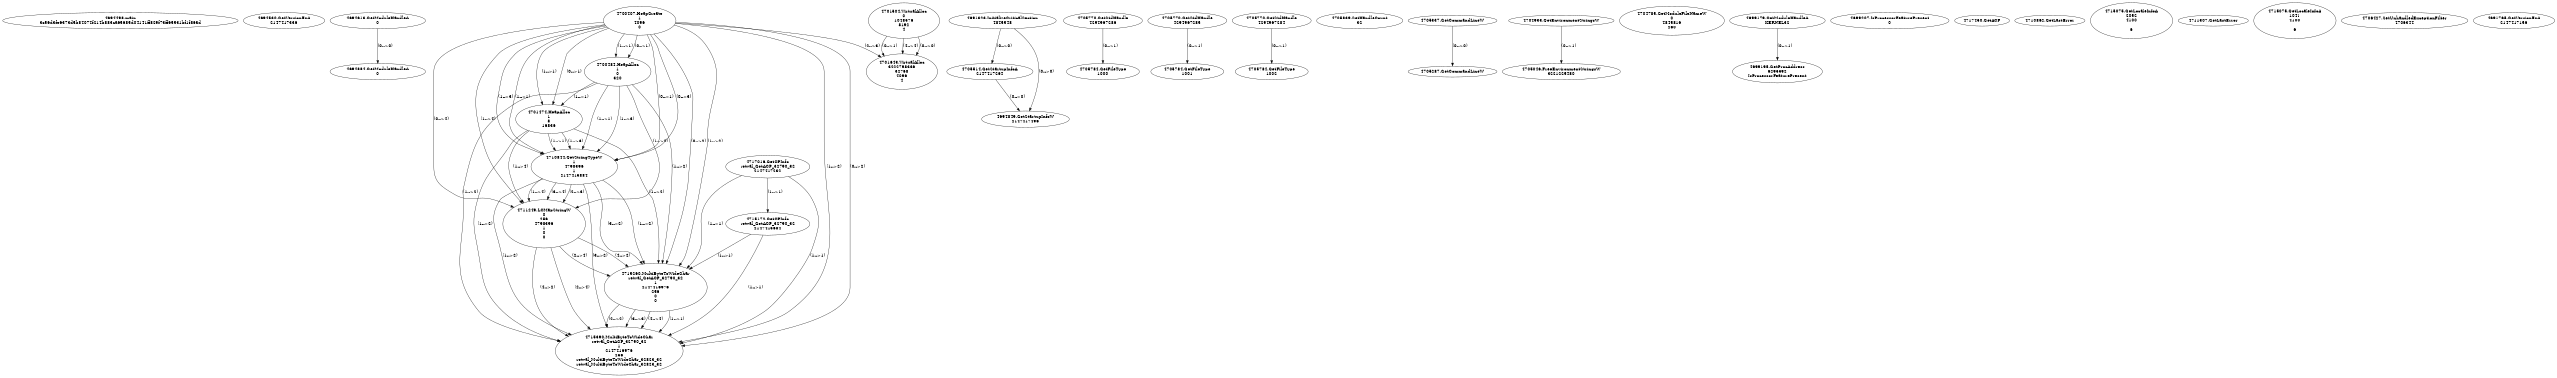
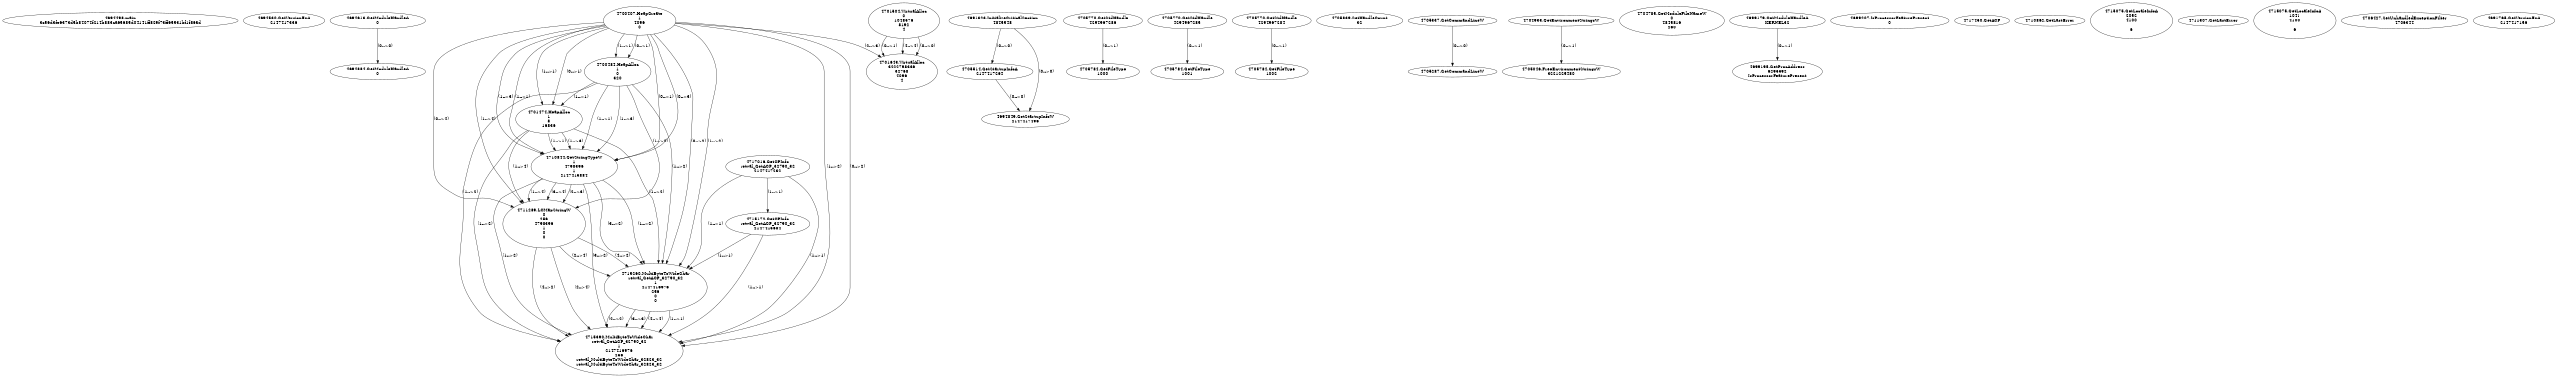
node "4711249.LCMapStringW 0 256 4798396 1 0 0": label "4711249.LCMapStringW 0 256 4798396 1 0 0" -> "4711289.LCMapStringW 0 256 4798396 1 0 0"
